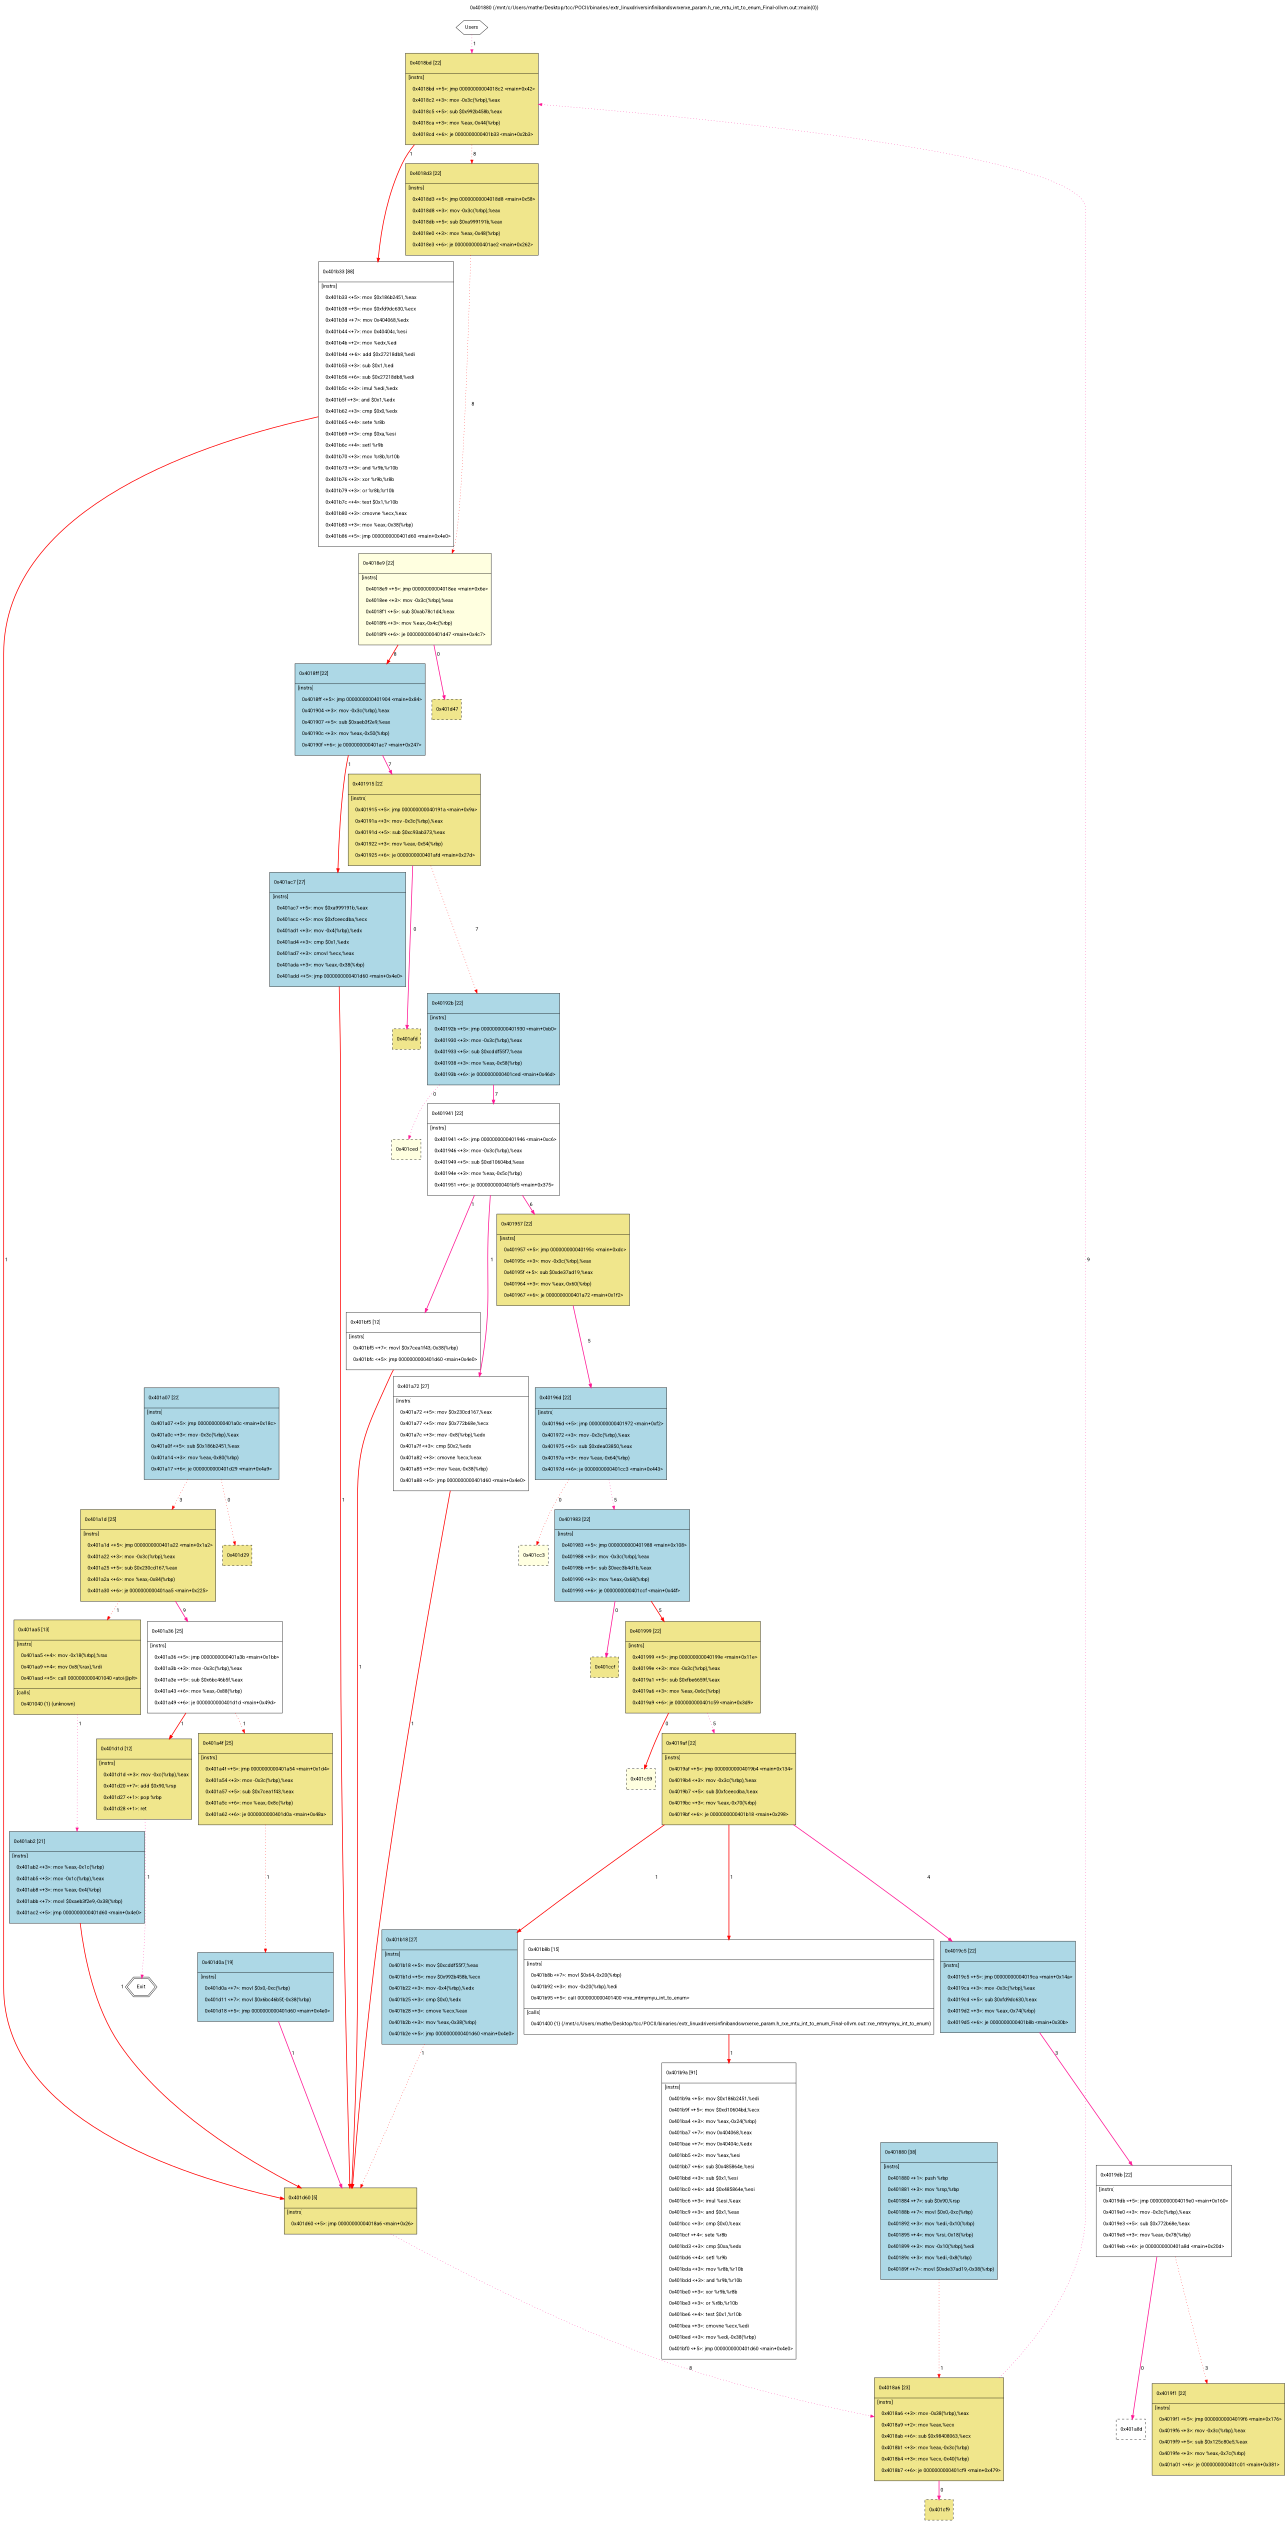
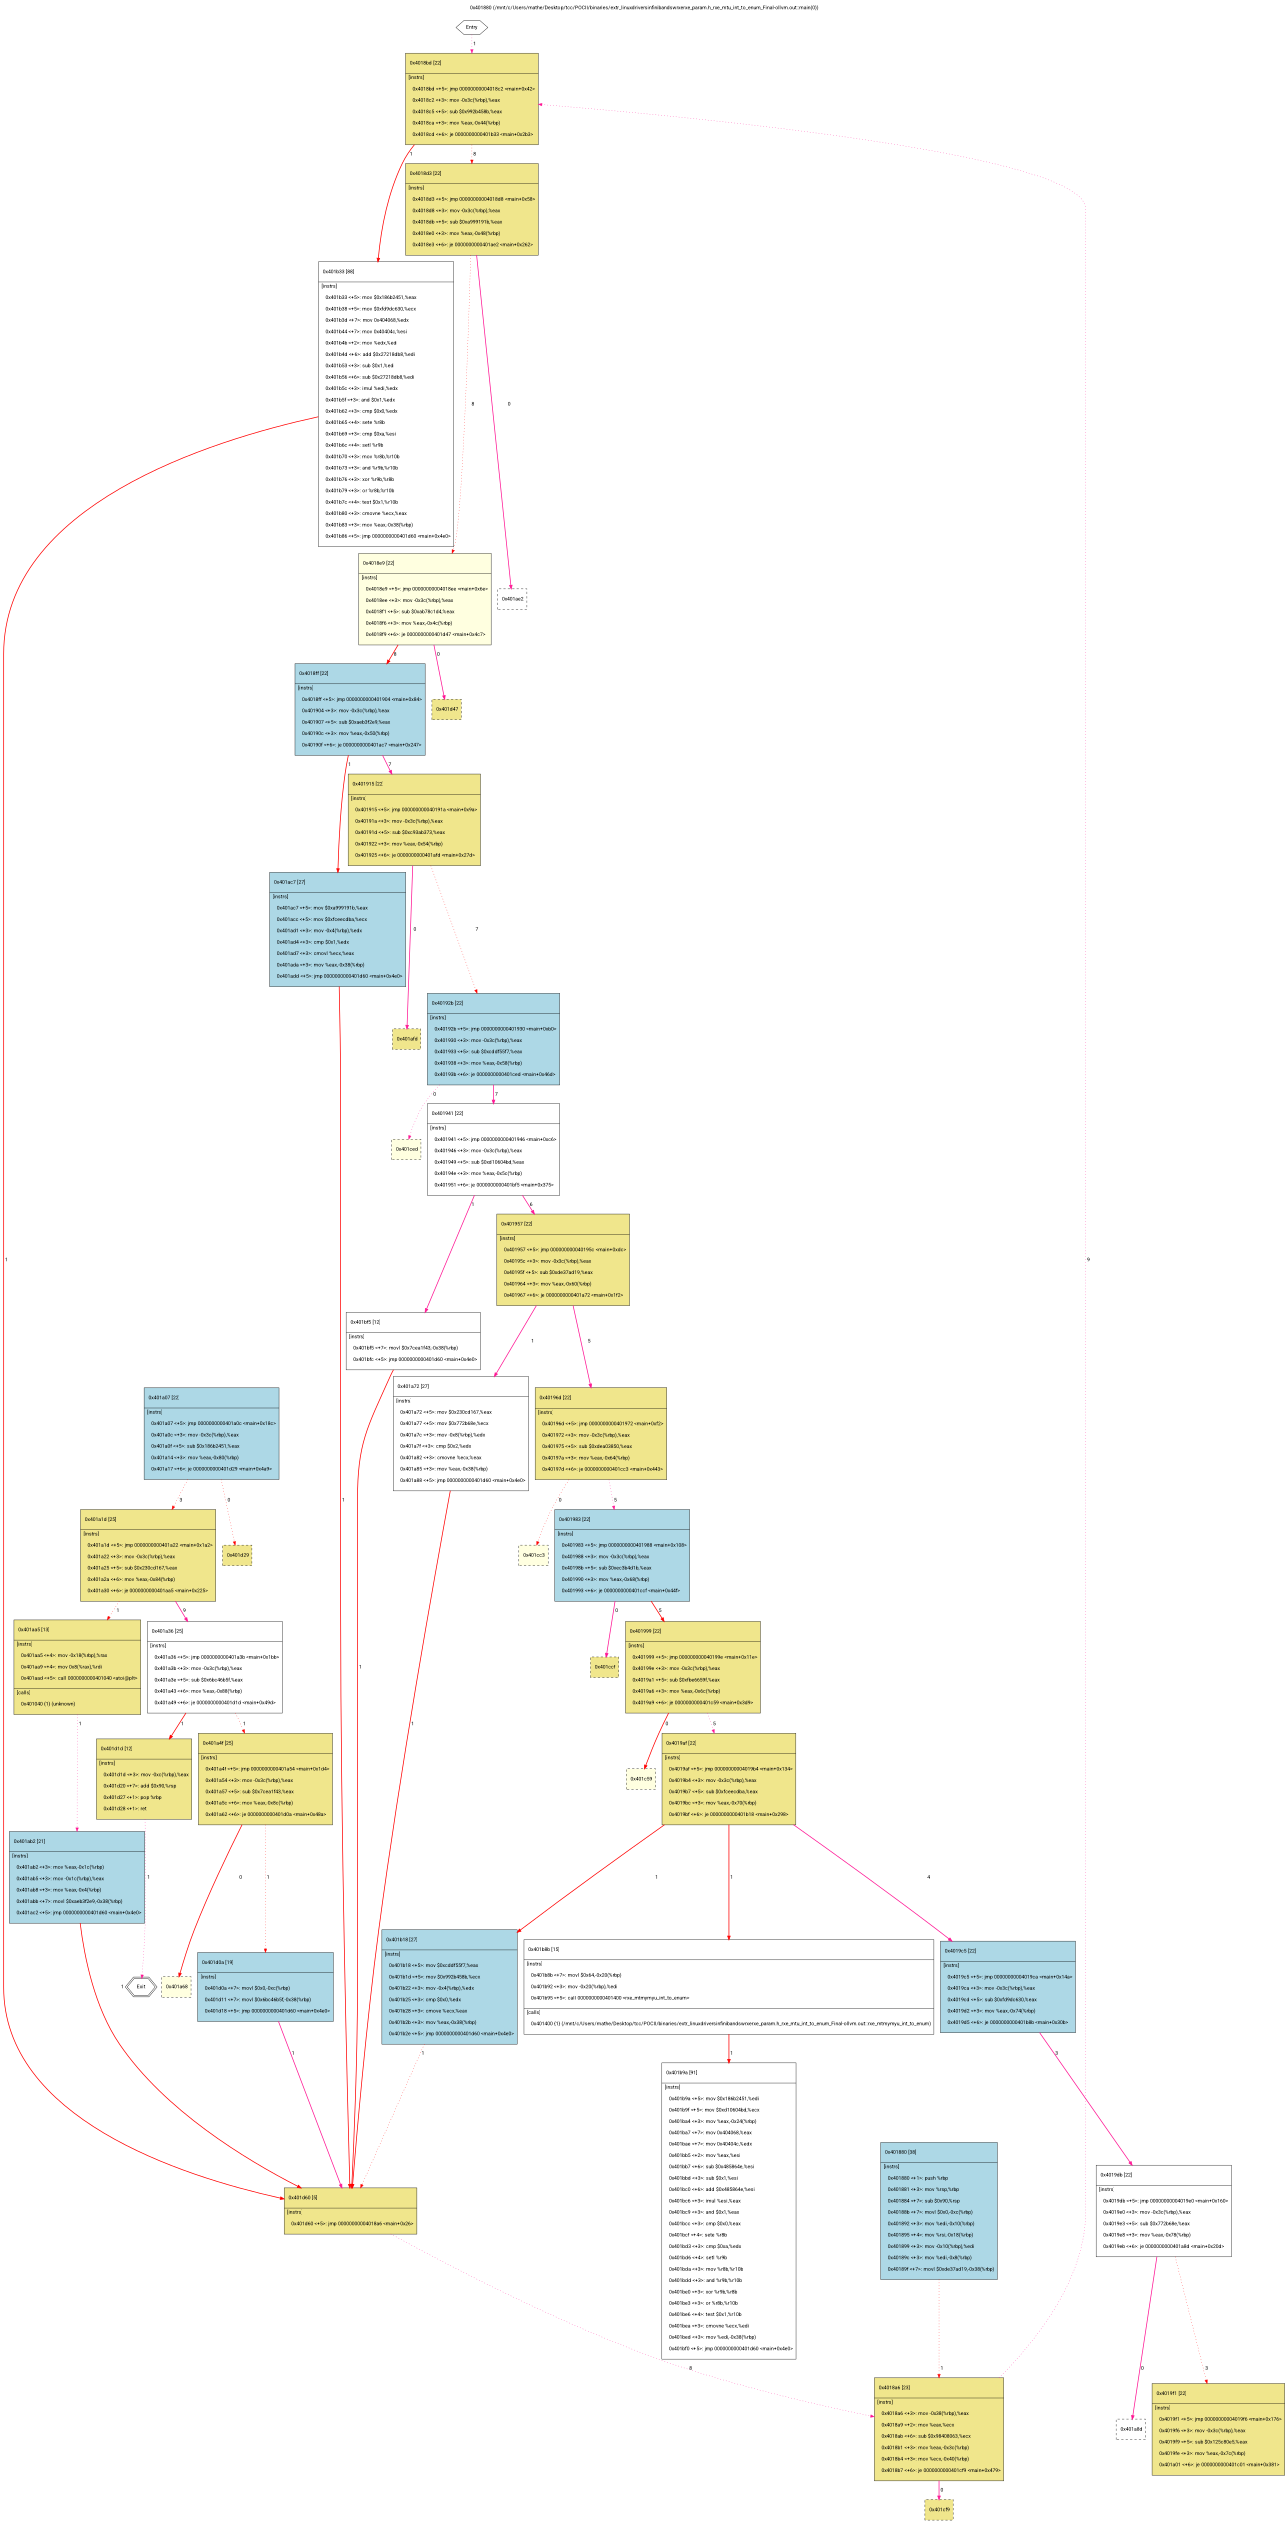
node "Users": label "Users" -> "Entry"
node "0x401ae2": added
edge "0x401941 [22]" -> "0x401a72 [27]": now "0x401957 [22]" -> "0x401a72 [27]"
node "0x40196d [22]": fillcolor lightblue -> khaki
node "0x401a68": added
